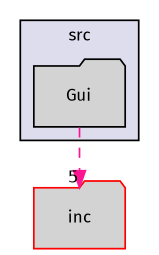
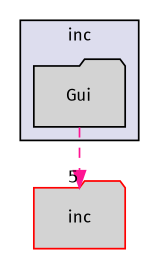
cluster "src": label "src" -> "inc"
